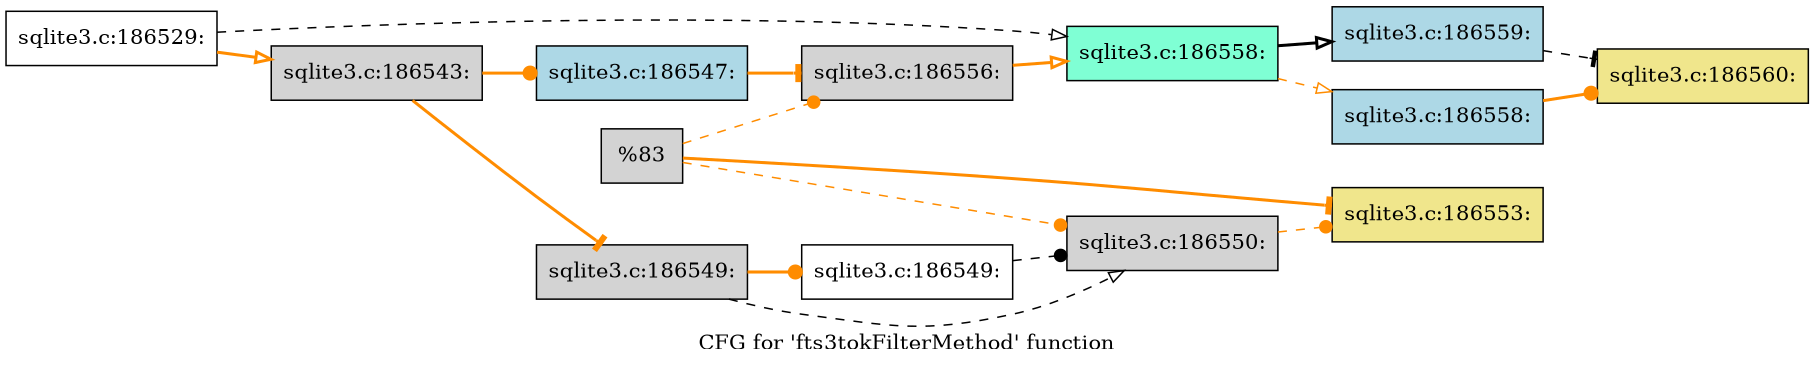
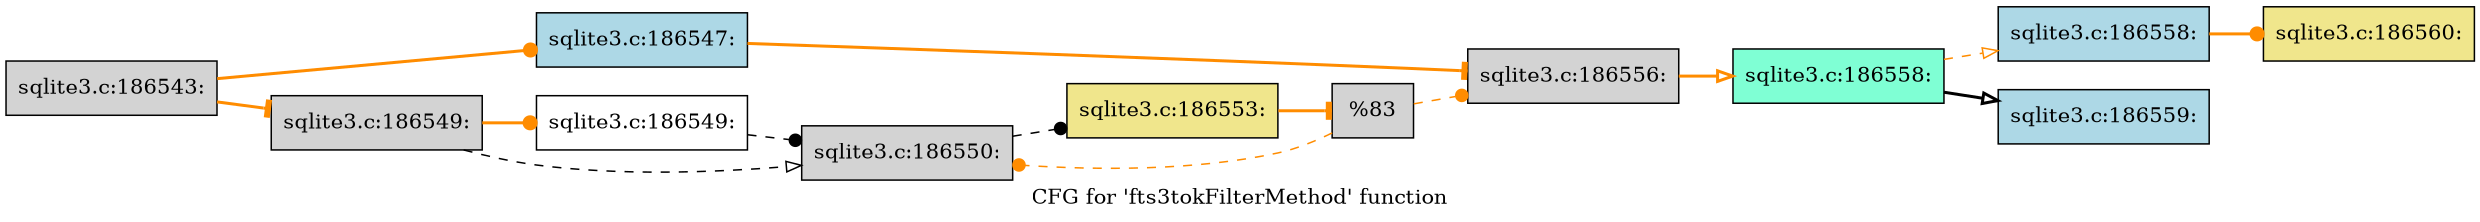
node "sqlite3.c:186529:": removed
edge "sqlite3.c:186559:" -> "sqlite3.c:186560:": removed
edge "%83" -> "sqlite3.c:186553:": reversed
edge "sqlite3.c:186550:" -> "sqlite3.c:186553:": color darkorange -> black
